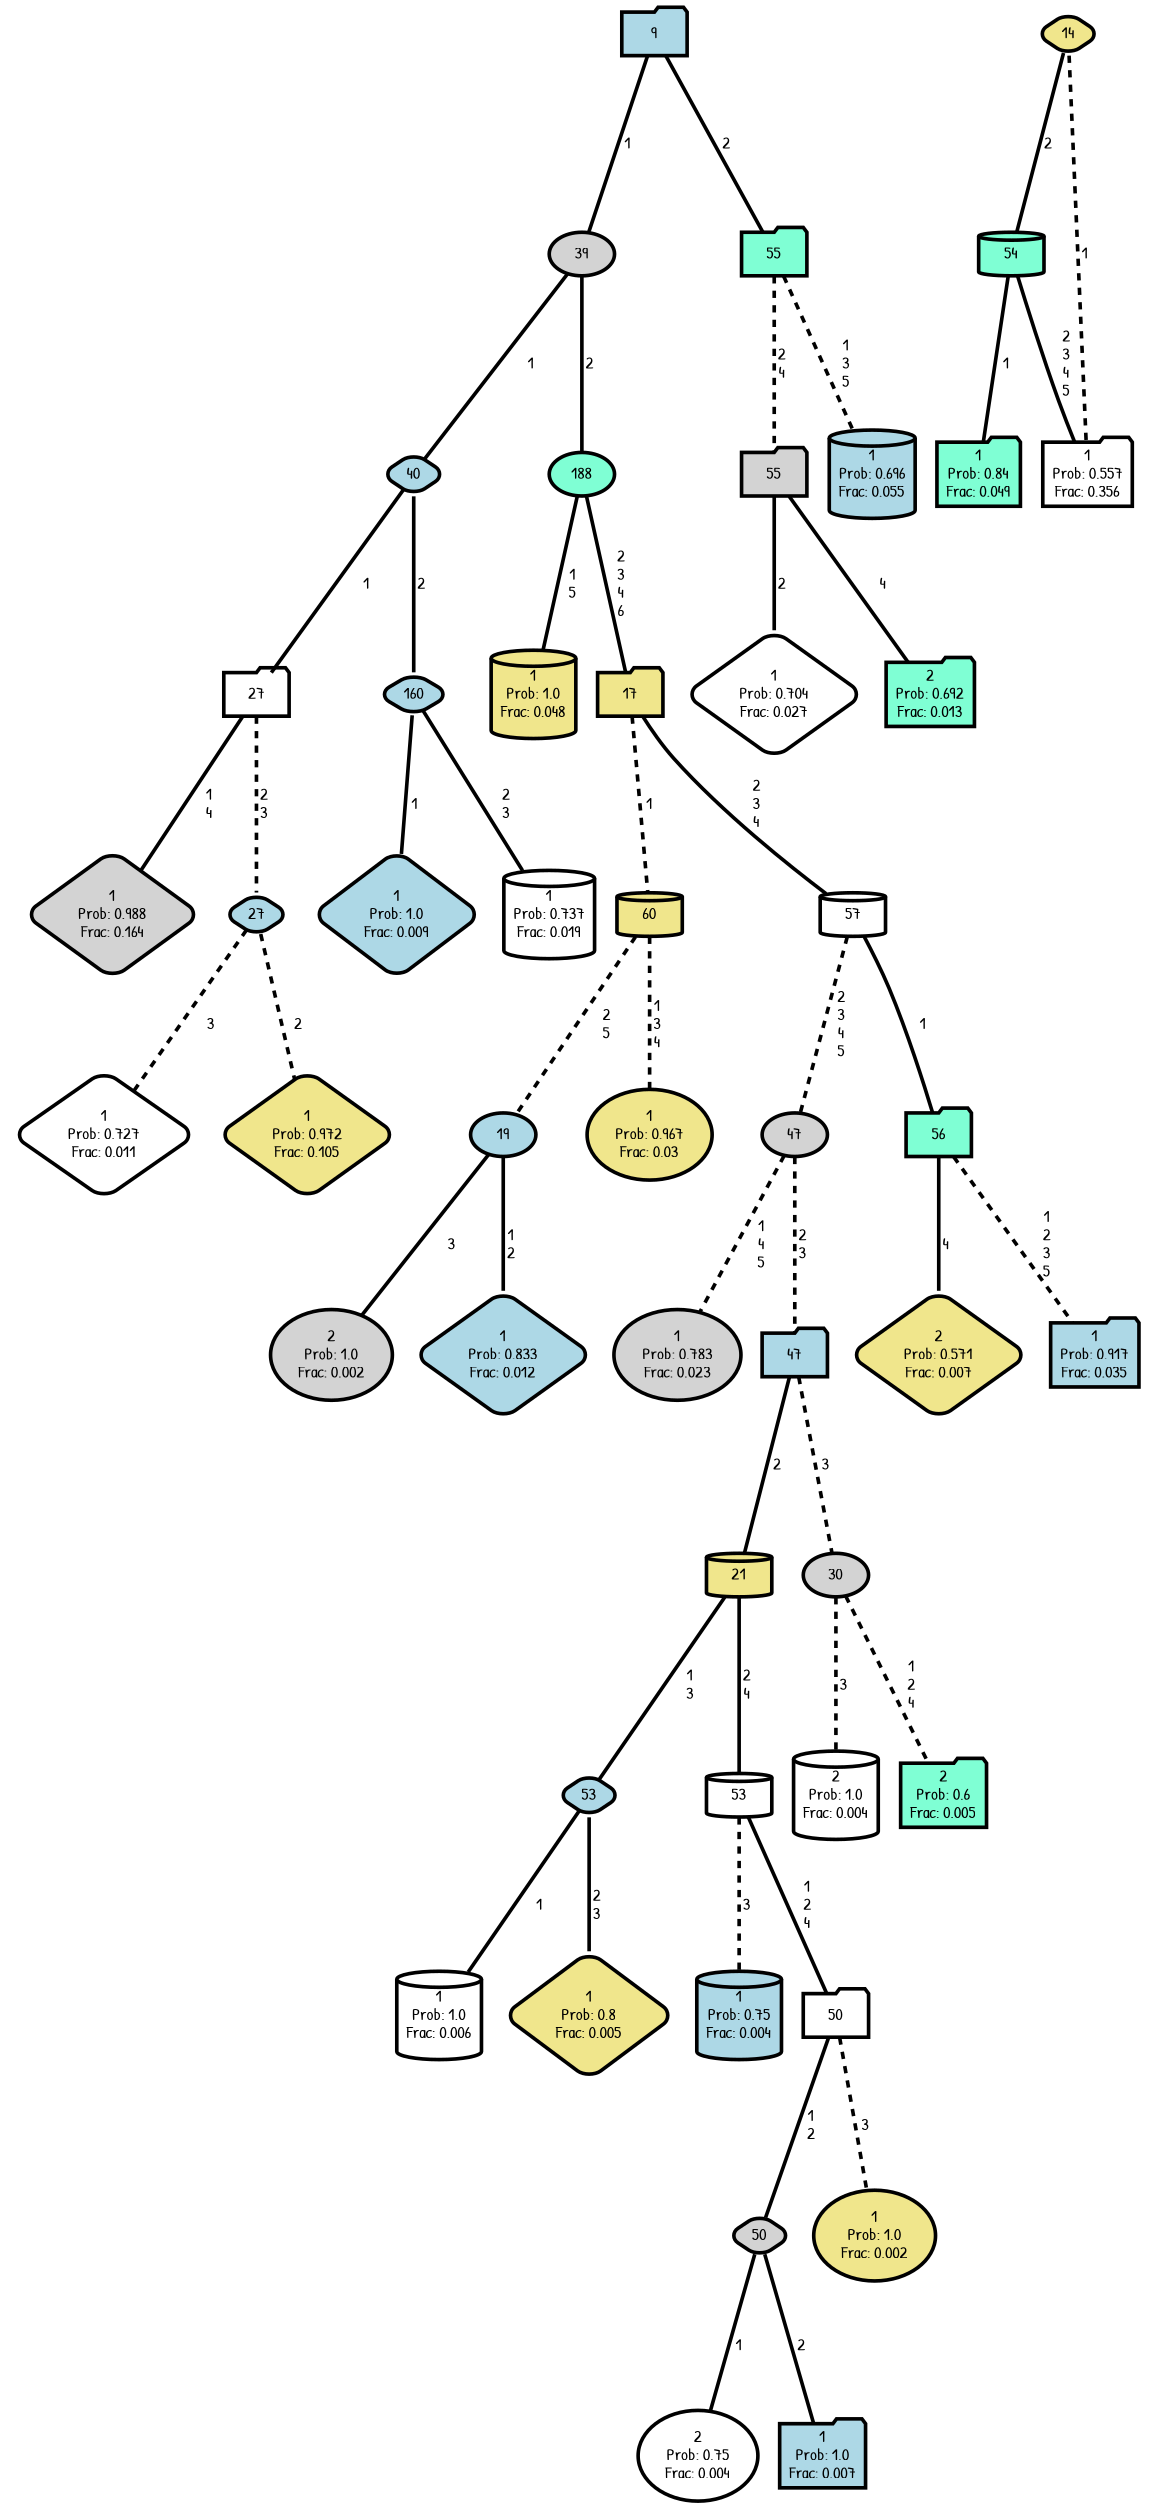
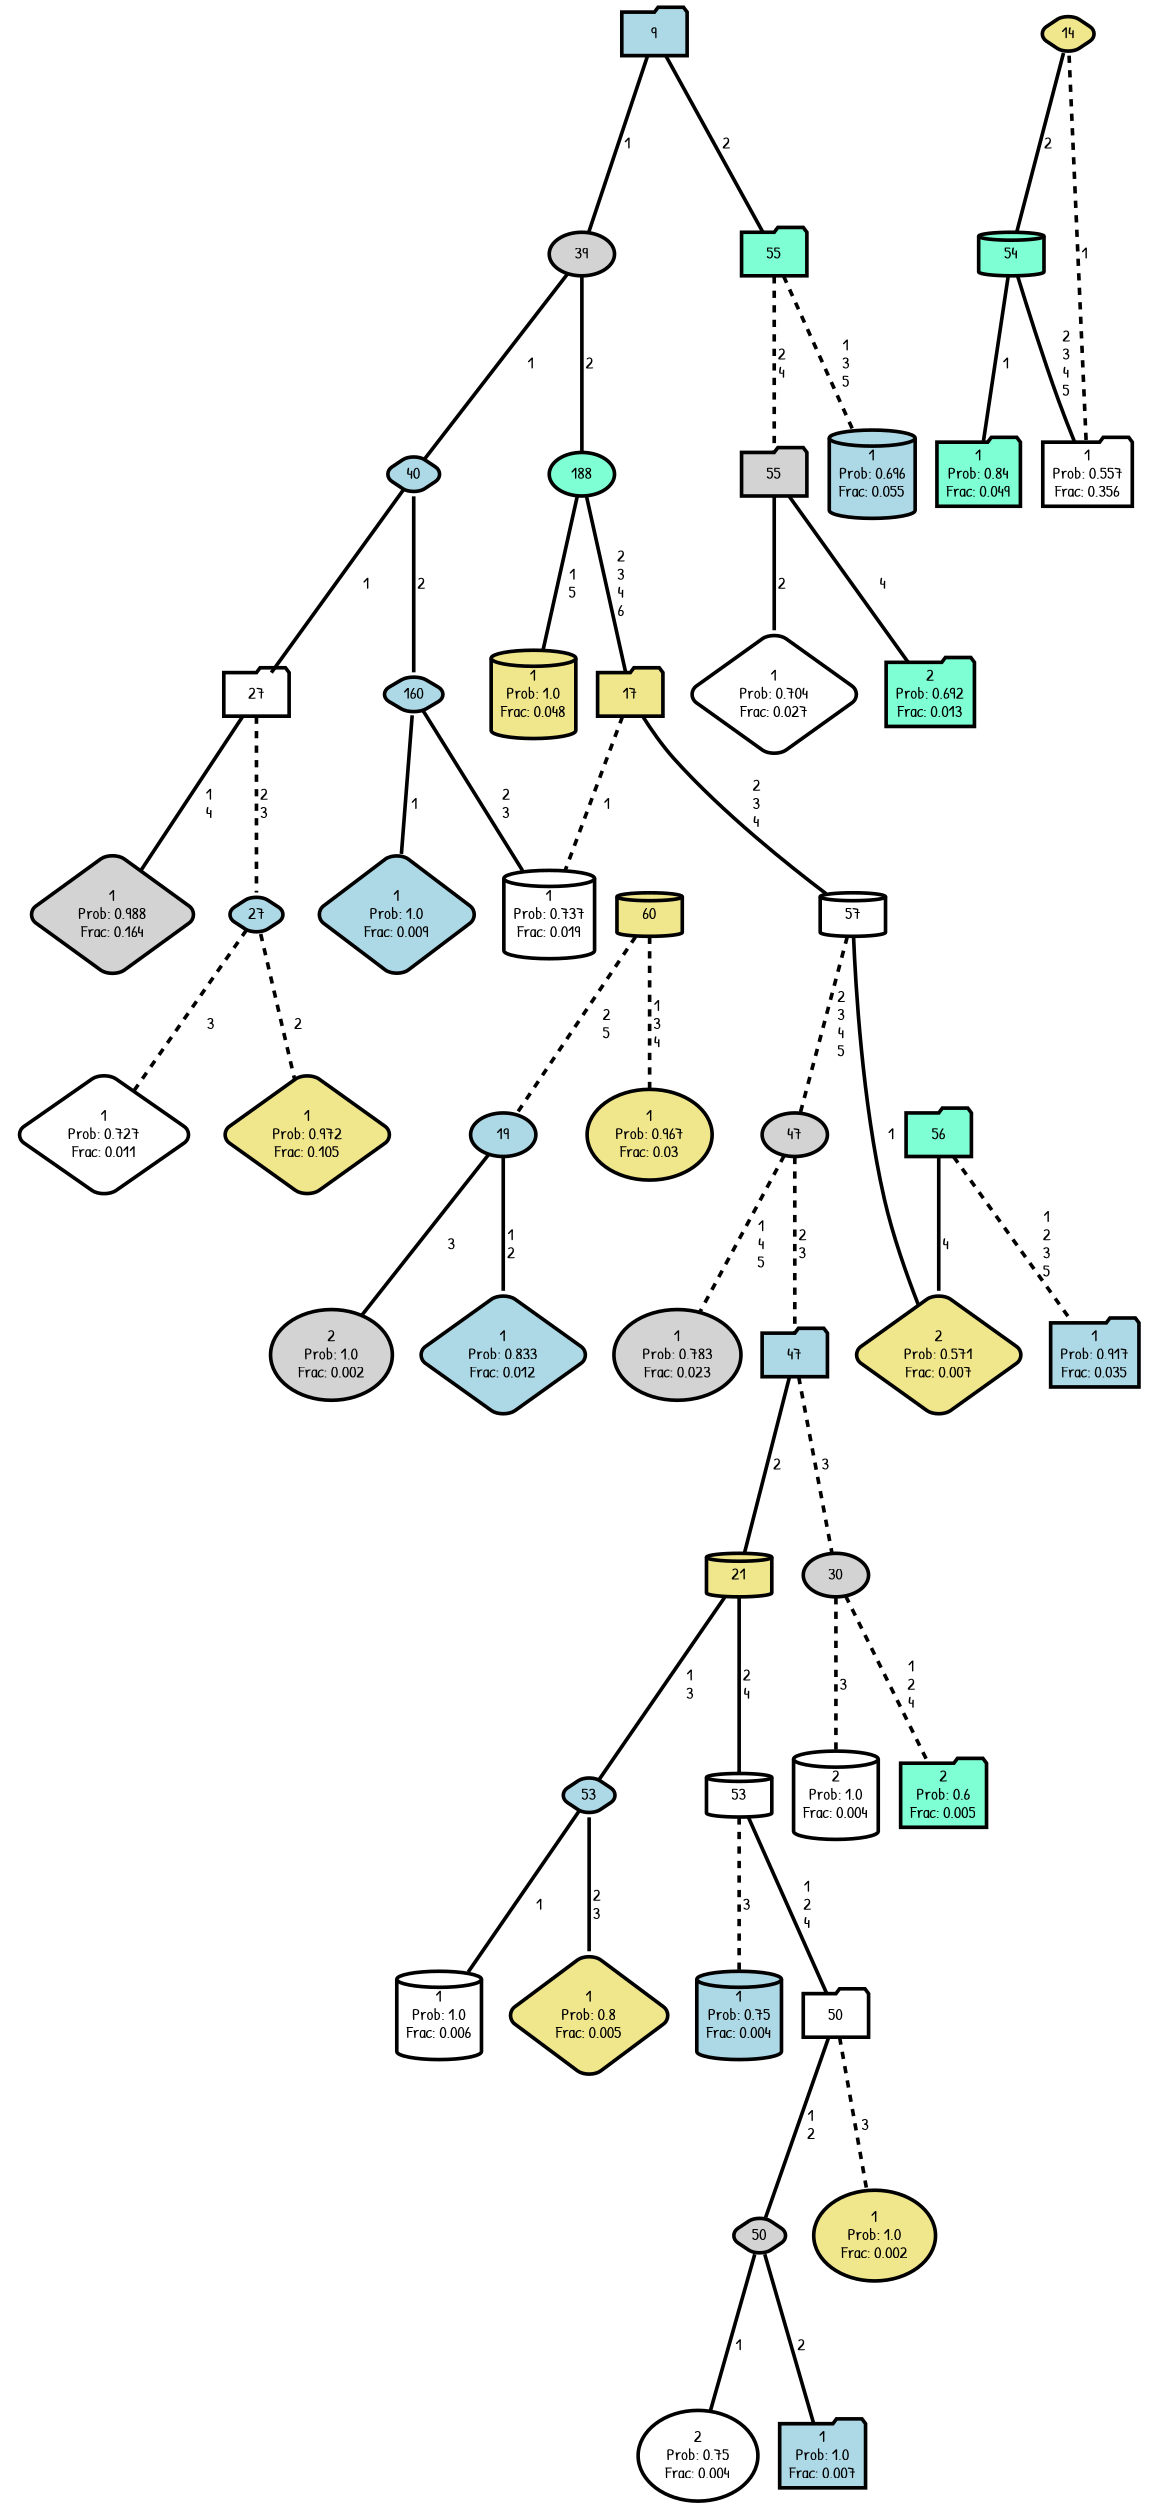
edge "17" -- "60": now "17" -- "1 Prob: 0.737 Frac: 0.019"
edge "57" -- "56": now "57" -- "2 Prob: 0.571 Frac: 0.007"
